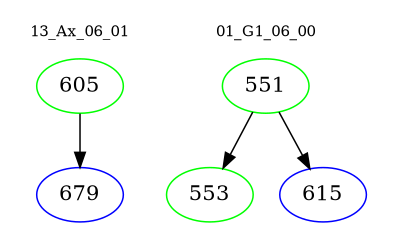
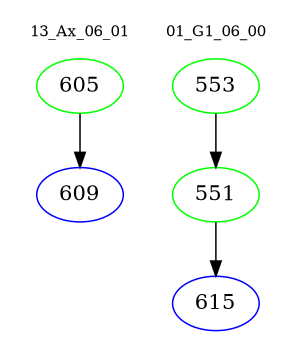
edge "551" -> "553": reversed
node "679": label "679" -> "609"
